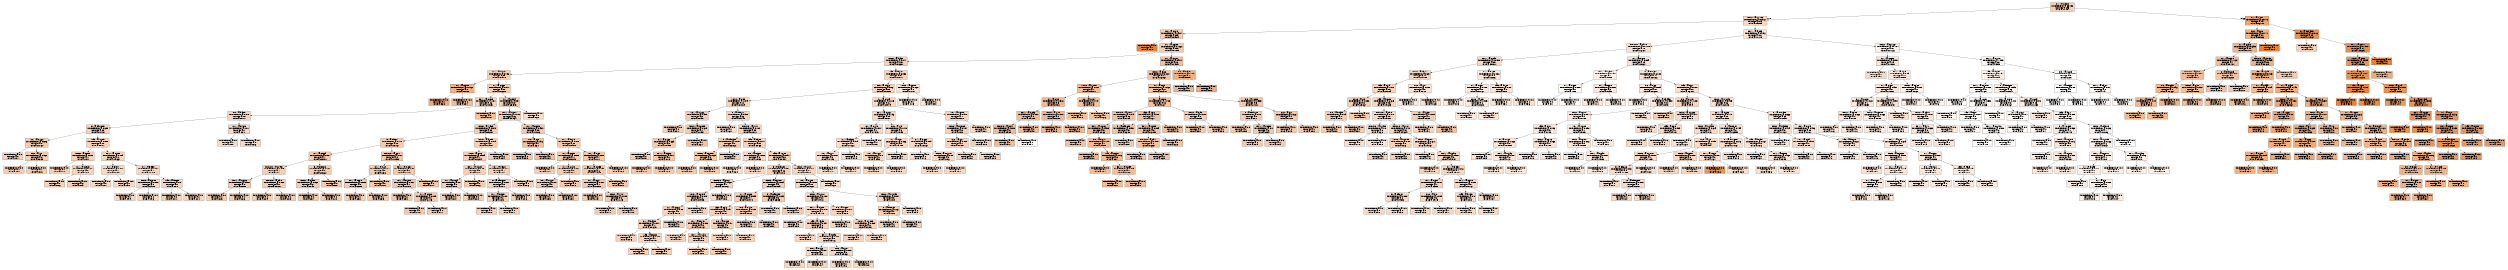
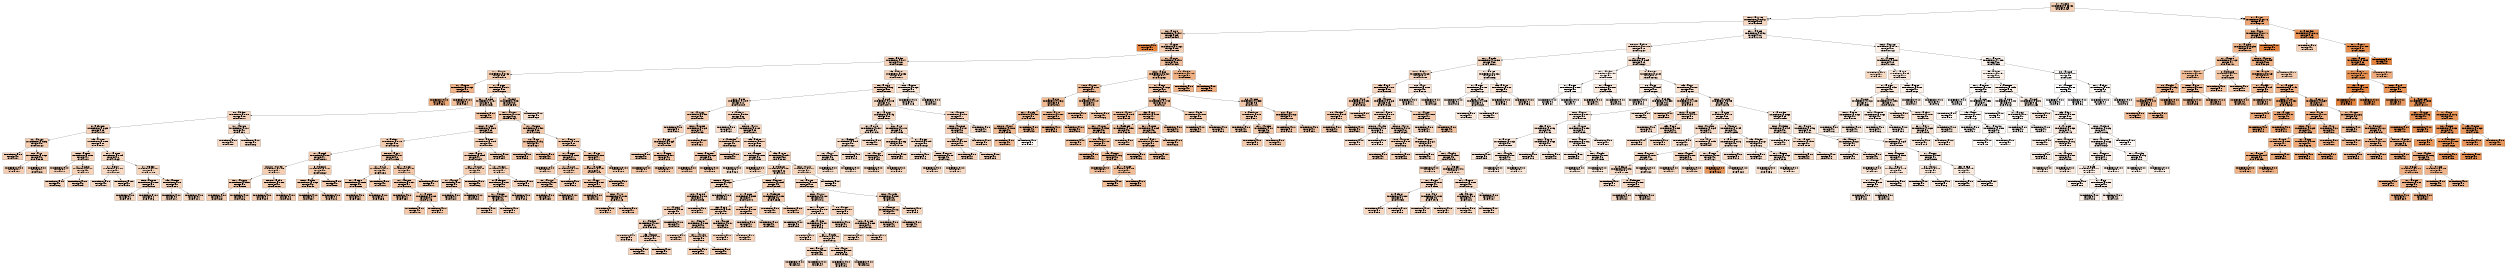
node "squared_error = 0.0 samples = 1 value = 43.1": label "squared_error = 0.0 samples = 1 value = 43.1" -> "error_error = 0.0 samples = 1 value = 43.1"
